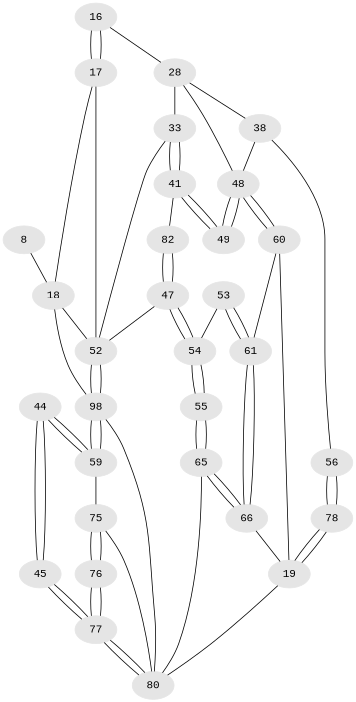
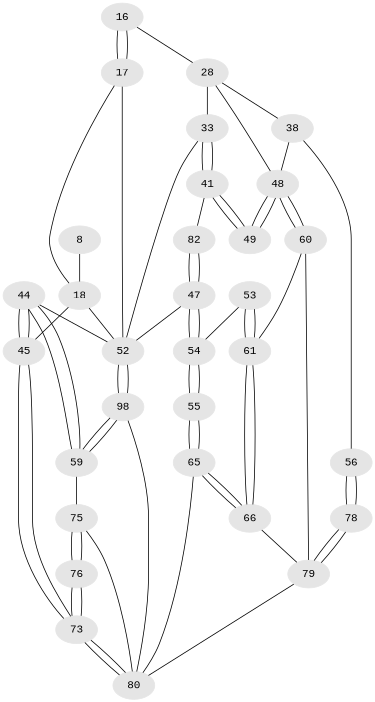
edge "44" -- "52": added
edge "18" -- "98": now "18" -- "45"
node "19": label "19" -> "79"
node "77": label "77" -> "73"
